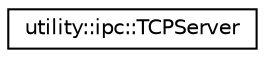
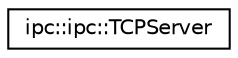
node "utility::ipc::TCPServer": label "utility::ipc::TCPServer" -> "ipc::ipc::TCPServer"
